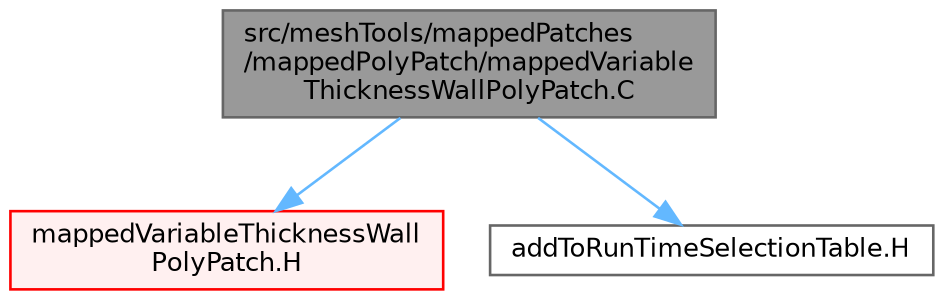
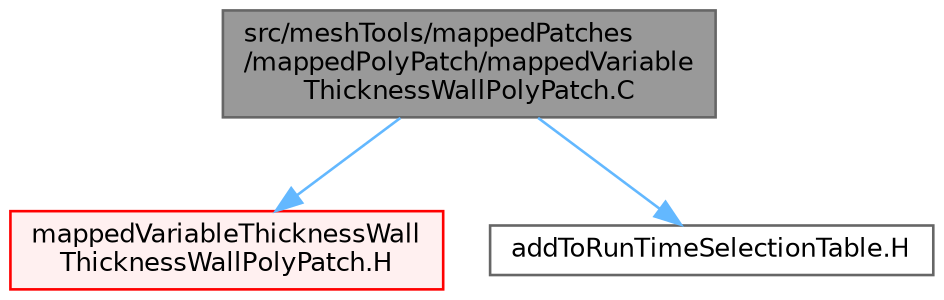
node "mappedVariableThicknessWall PolyPatch.H": label "mappedVariableThicknessWall PolyPatch.H" -> "mappedVariableThicknessWall ThicknessWallPolyPatch.H"
